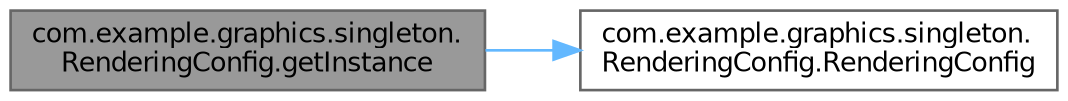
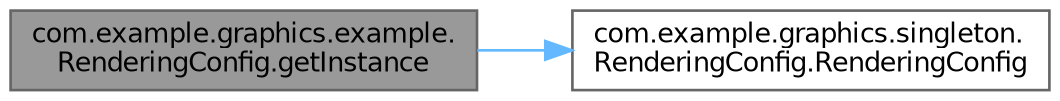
node "com.example.graphics.singleton. RenderingConfig.getInstance": label "com.example.graphics.singleton. RenderingConfig.getInstance" -> "com.example.graphics.example. RenderingConfig.getInstance"
